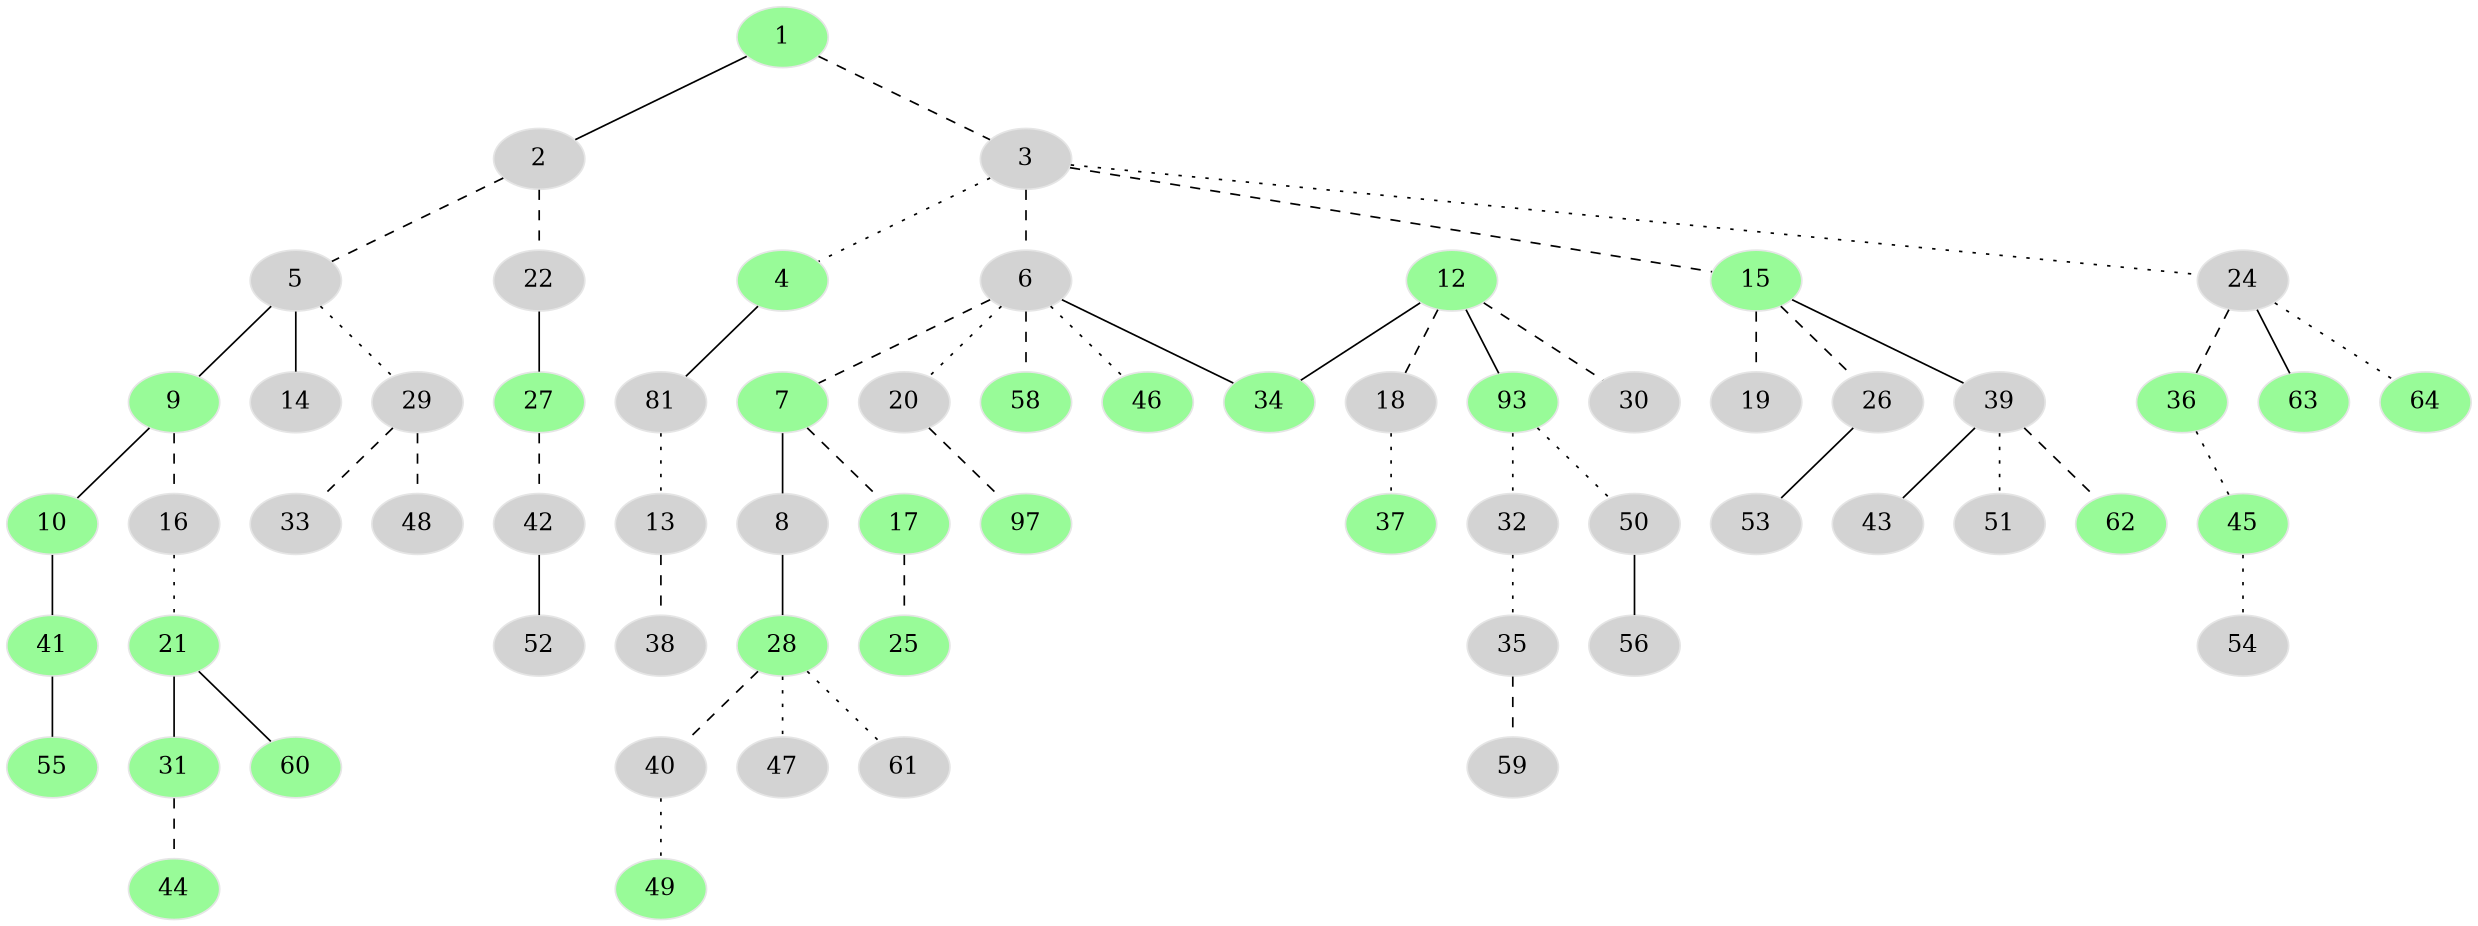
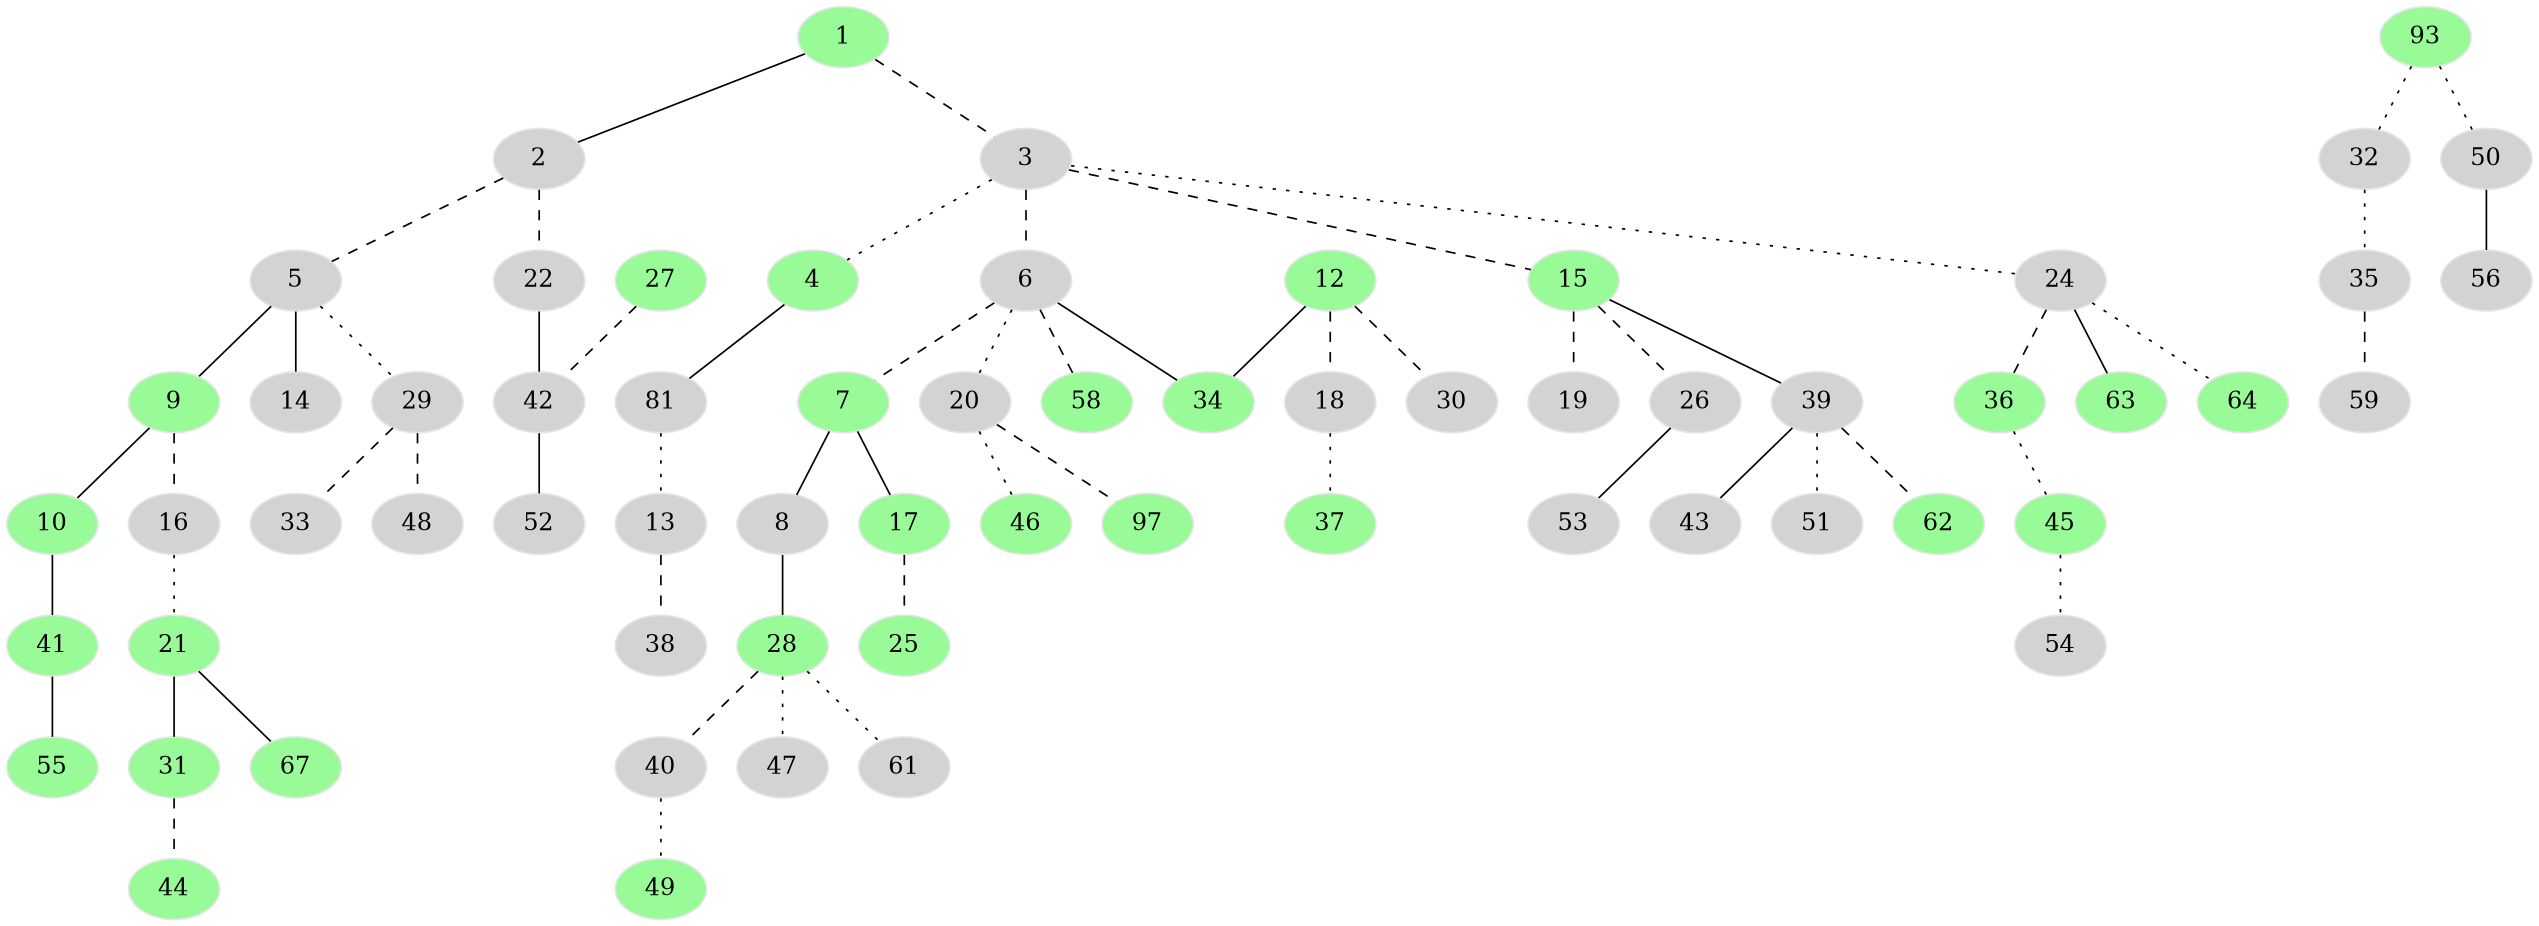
edge "6" -- "46": now "20" -- "46"
edge "22" -- "27": now "22" -- "42"
edge "12" -- "93": removed
edge "7" -- "17": style dashed -> solid
node "60": label "60" -> "67"
